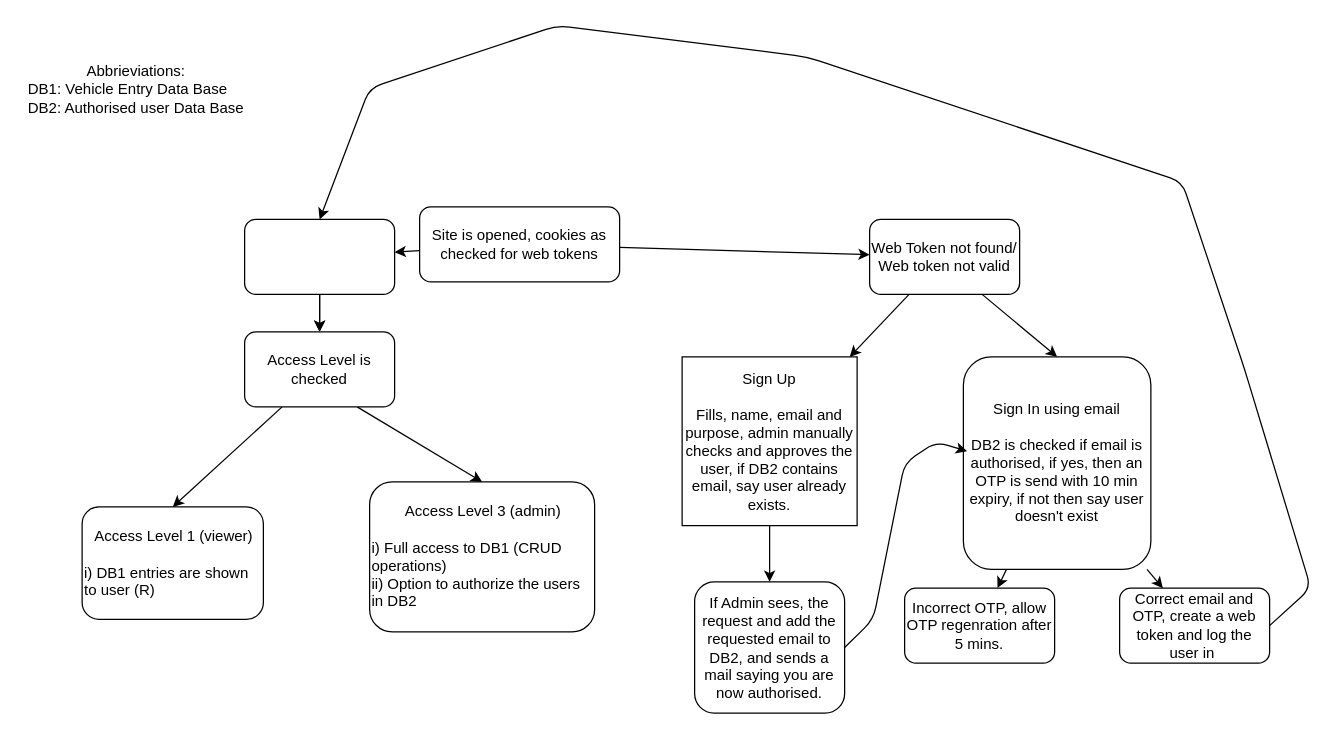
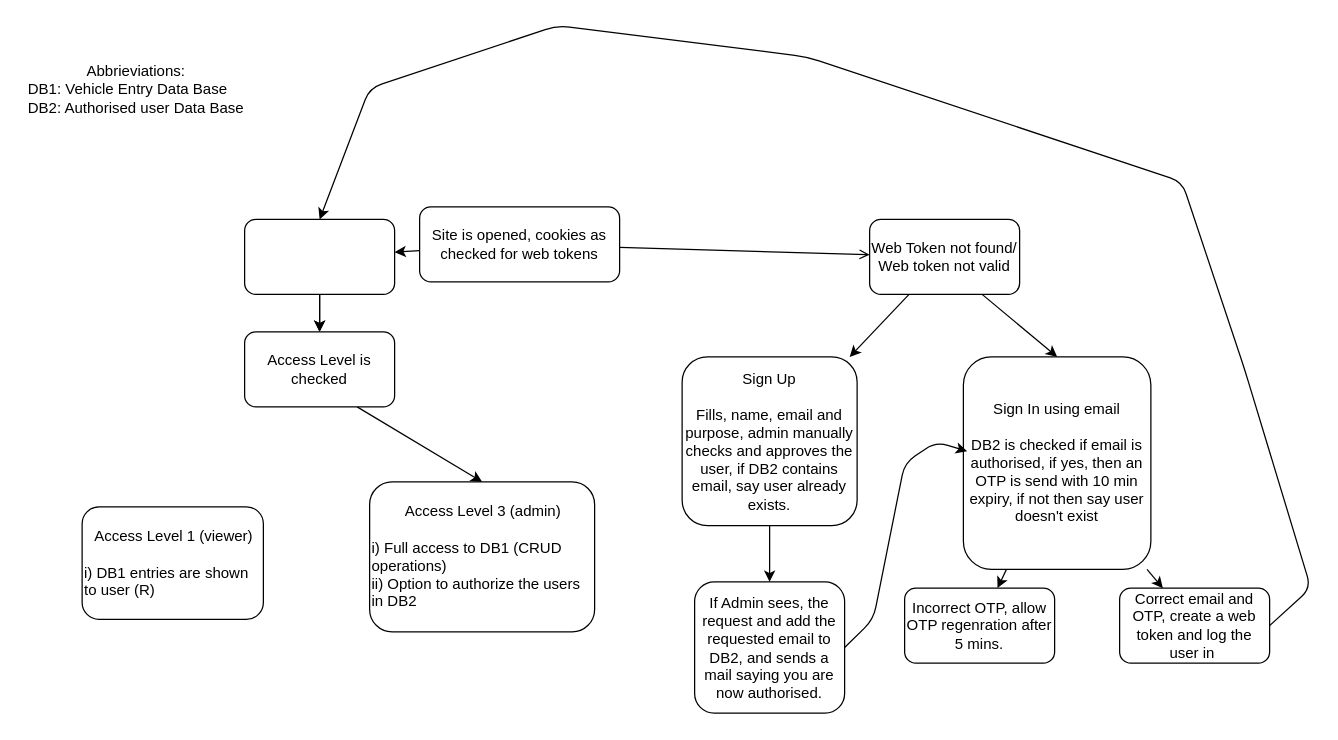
edge "Site is opened, cookies as checked for web tokens" -> "Web Token not found/ Web token not valid": arrowhead classic -> open
node "Sign Up Fills, name, email and purpose, admin manually checks and approves the user, if DB2 contains email, say user already exists.": shape rectangle -> rounded rectangle
edge "Access Level is checked" -> "Access Level 1 (viewer) i) DB1 entries are shown to user (R)": removed
